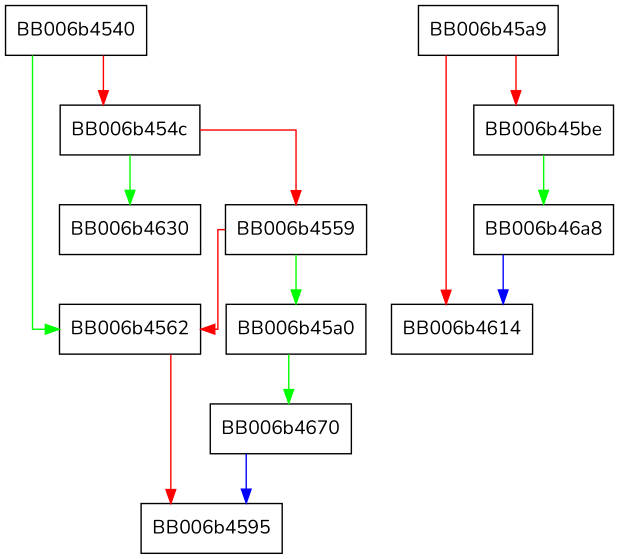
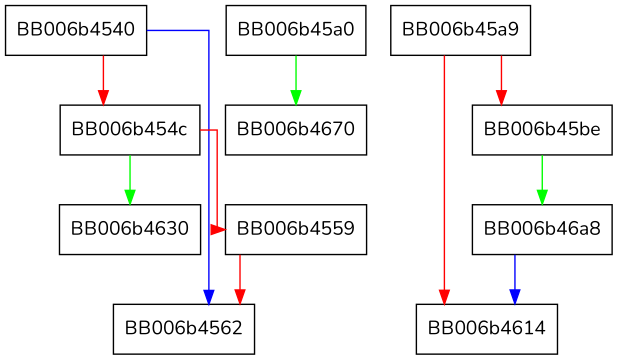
edge "BB006b4540" -> "BB006b4562": color green -> blue
edge "BB006b4559" -> "BB006b45a0": removed
node "BB006b4595": removed
